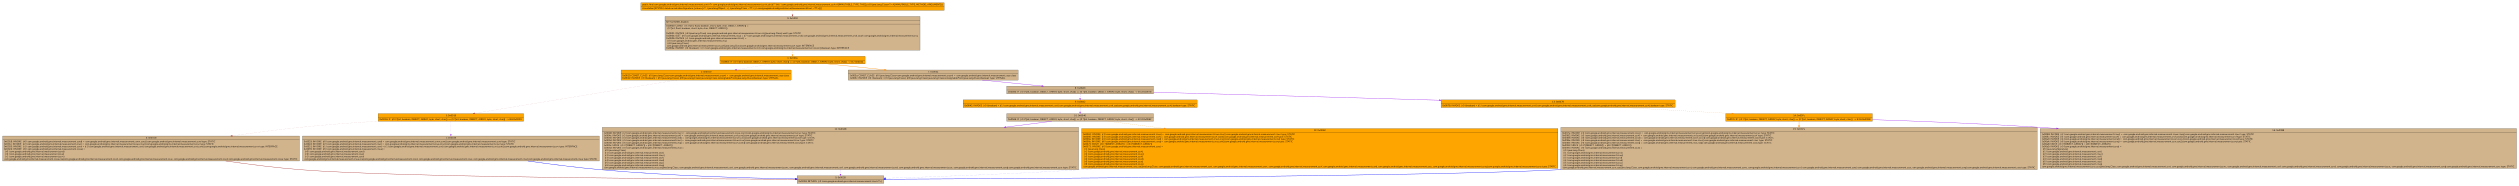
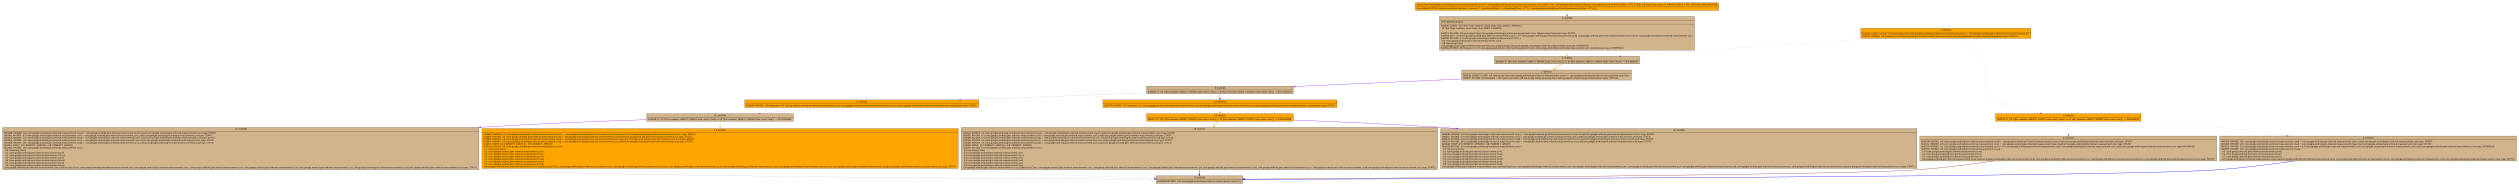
node "1: 0x000e": fillcolor orange -> tan
edge "1: 0x000e" -> "2: 0x0010": reversed
node "16: 0x0098": text "(r0 I:java.lang.Signature)" -> "(r0 I:java.lang.Class)"
